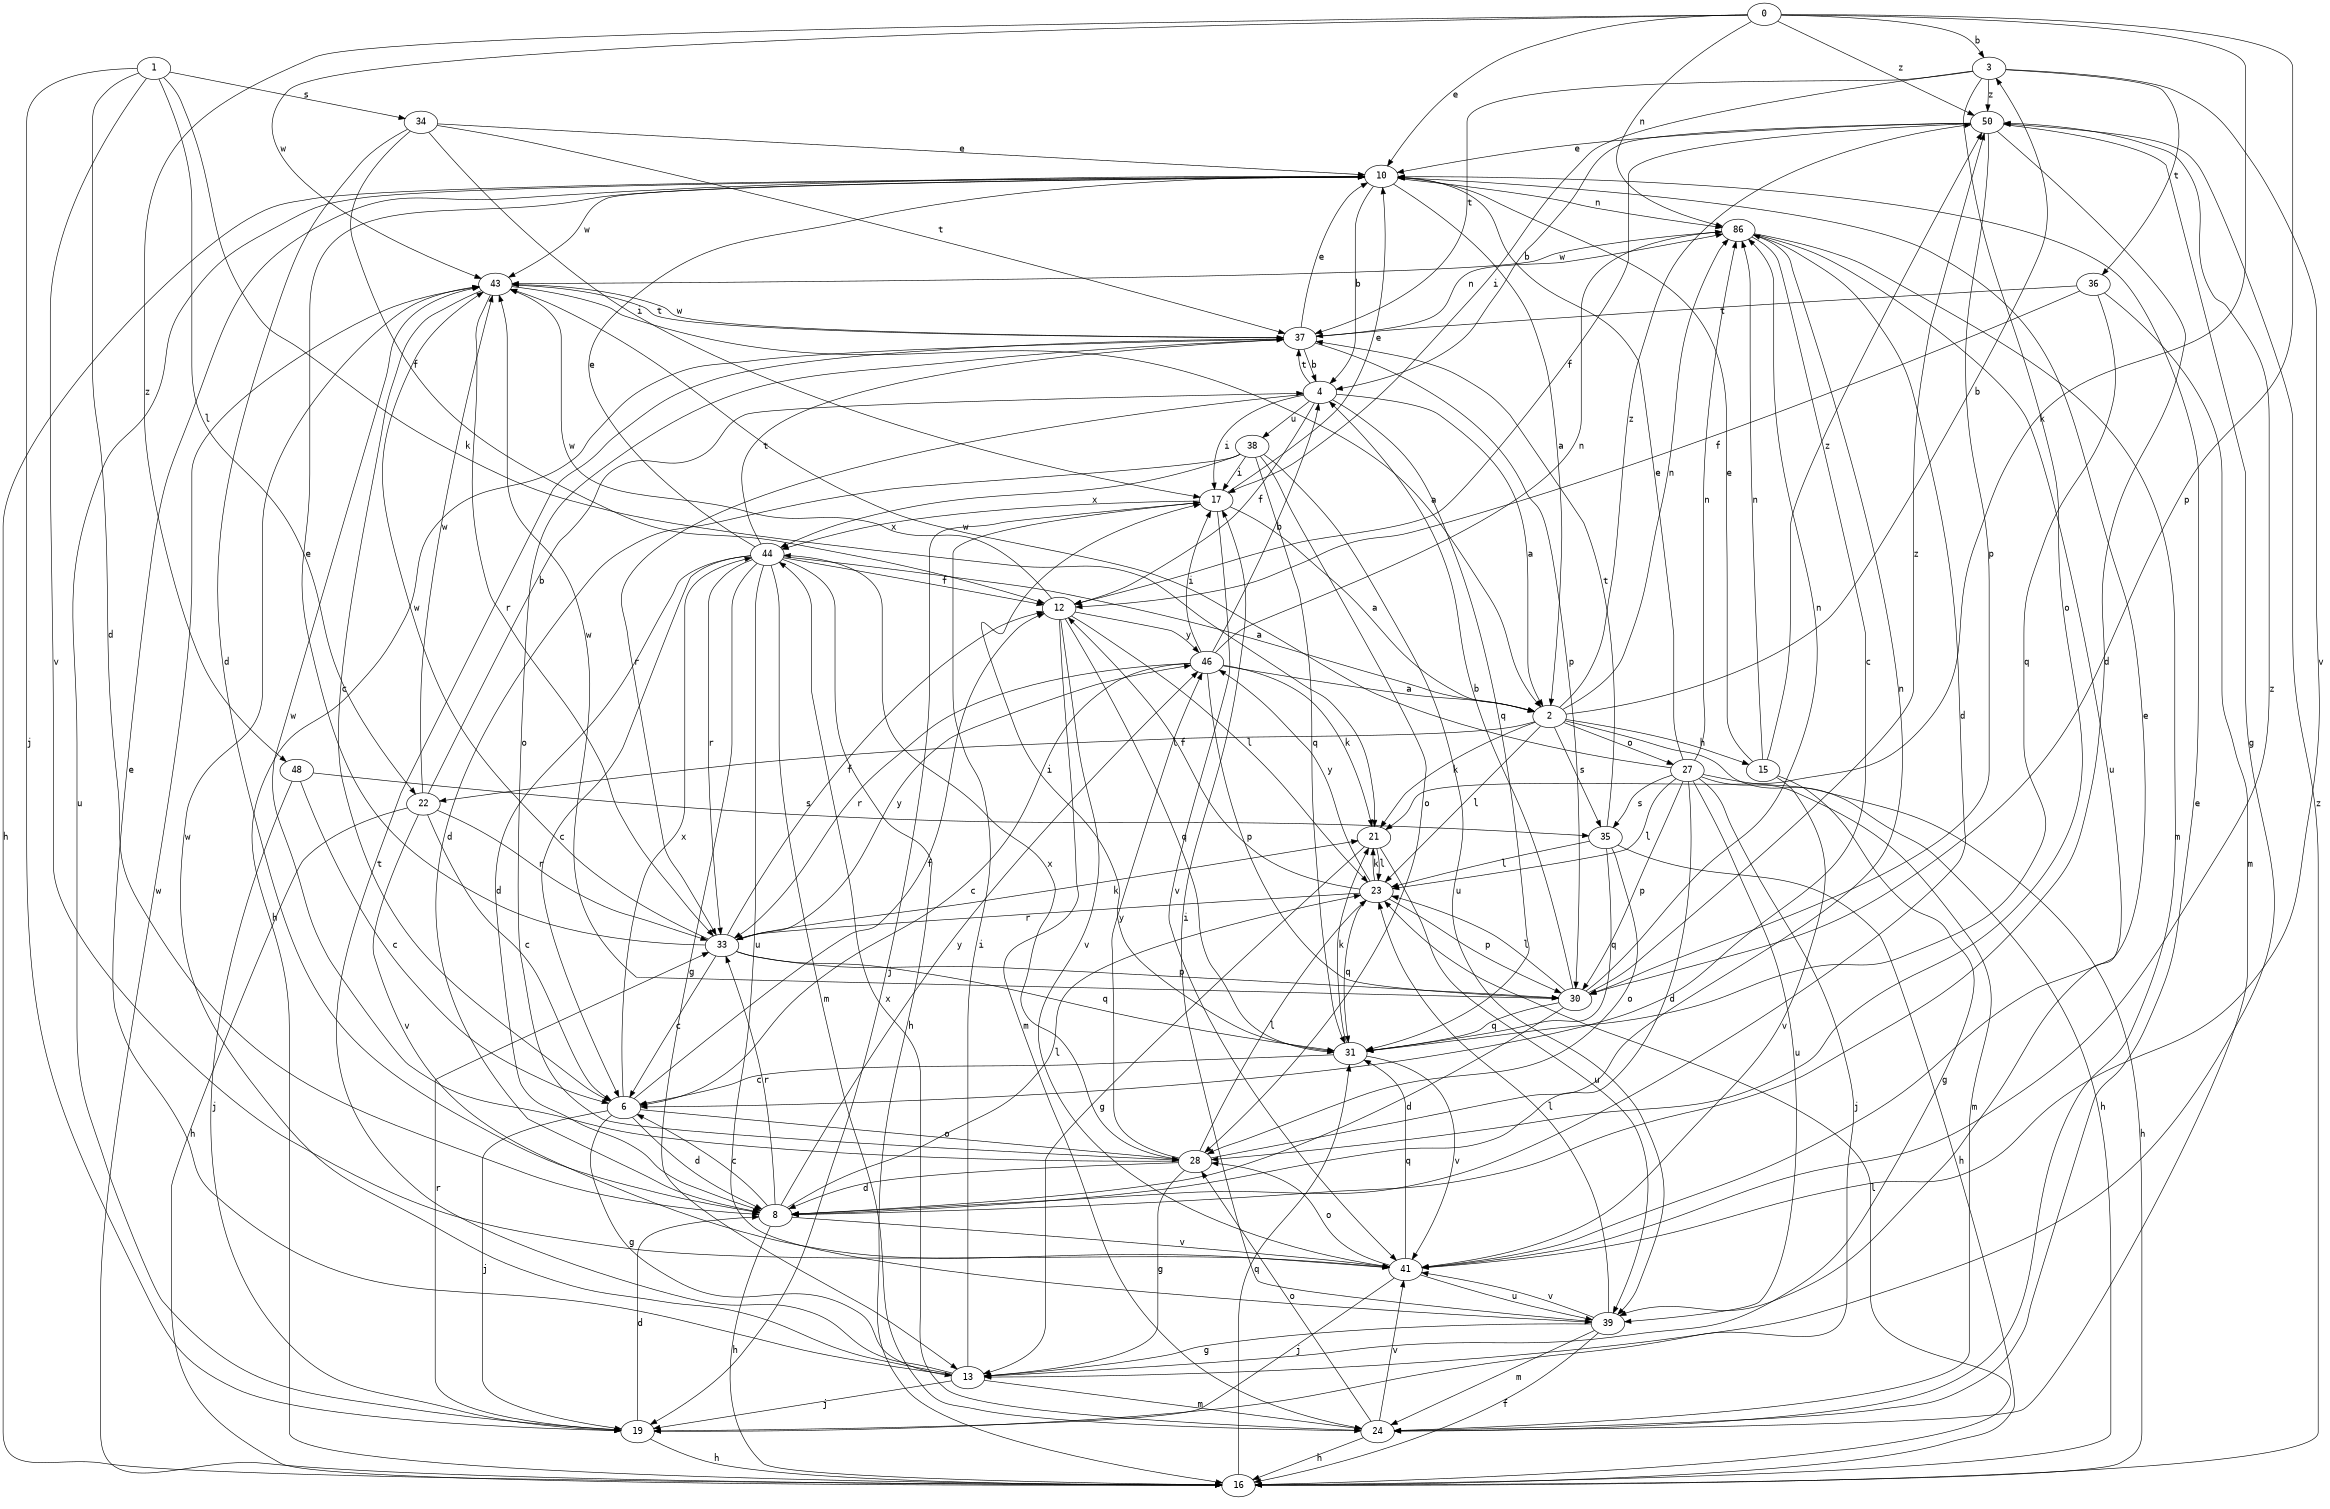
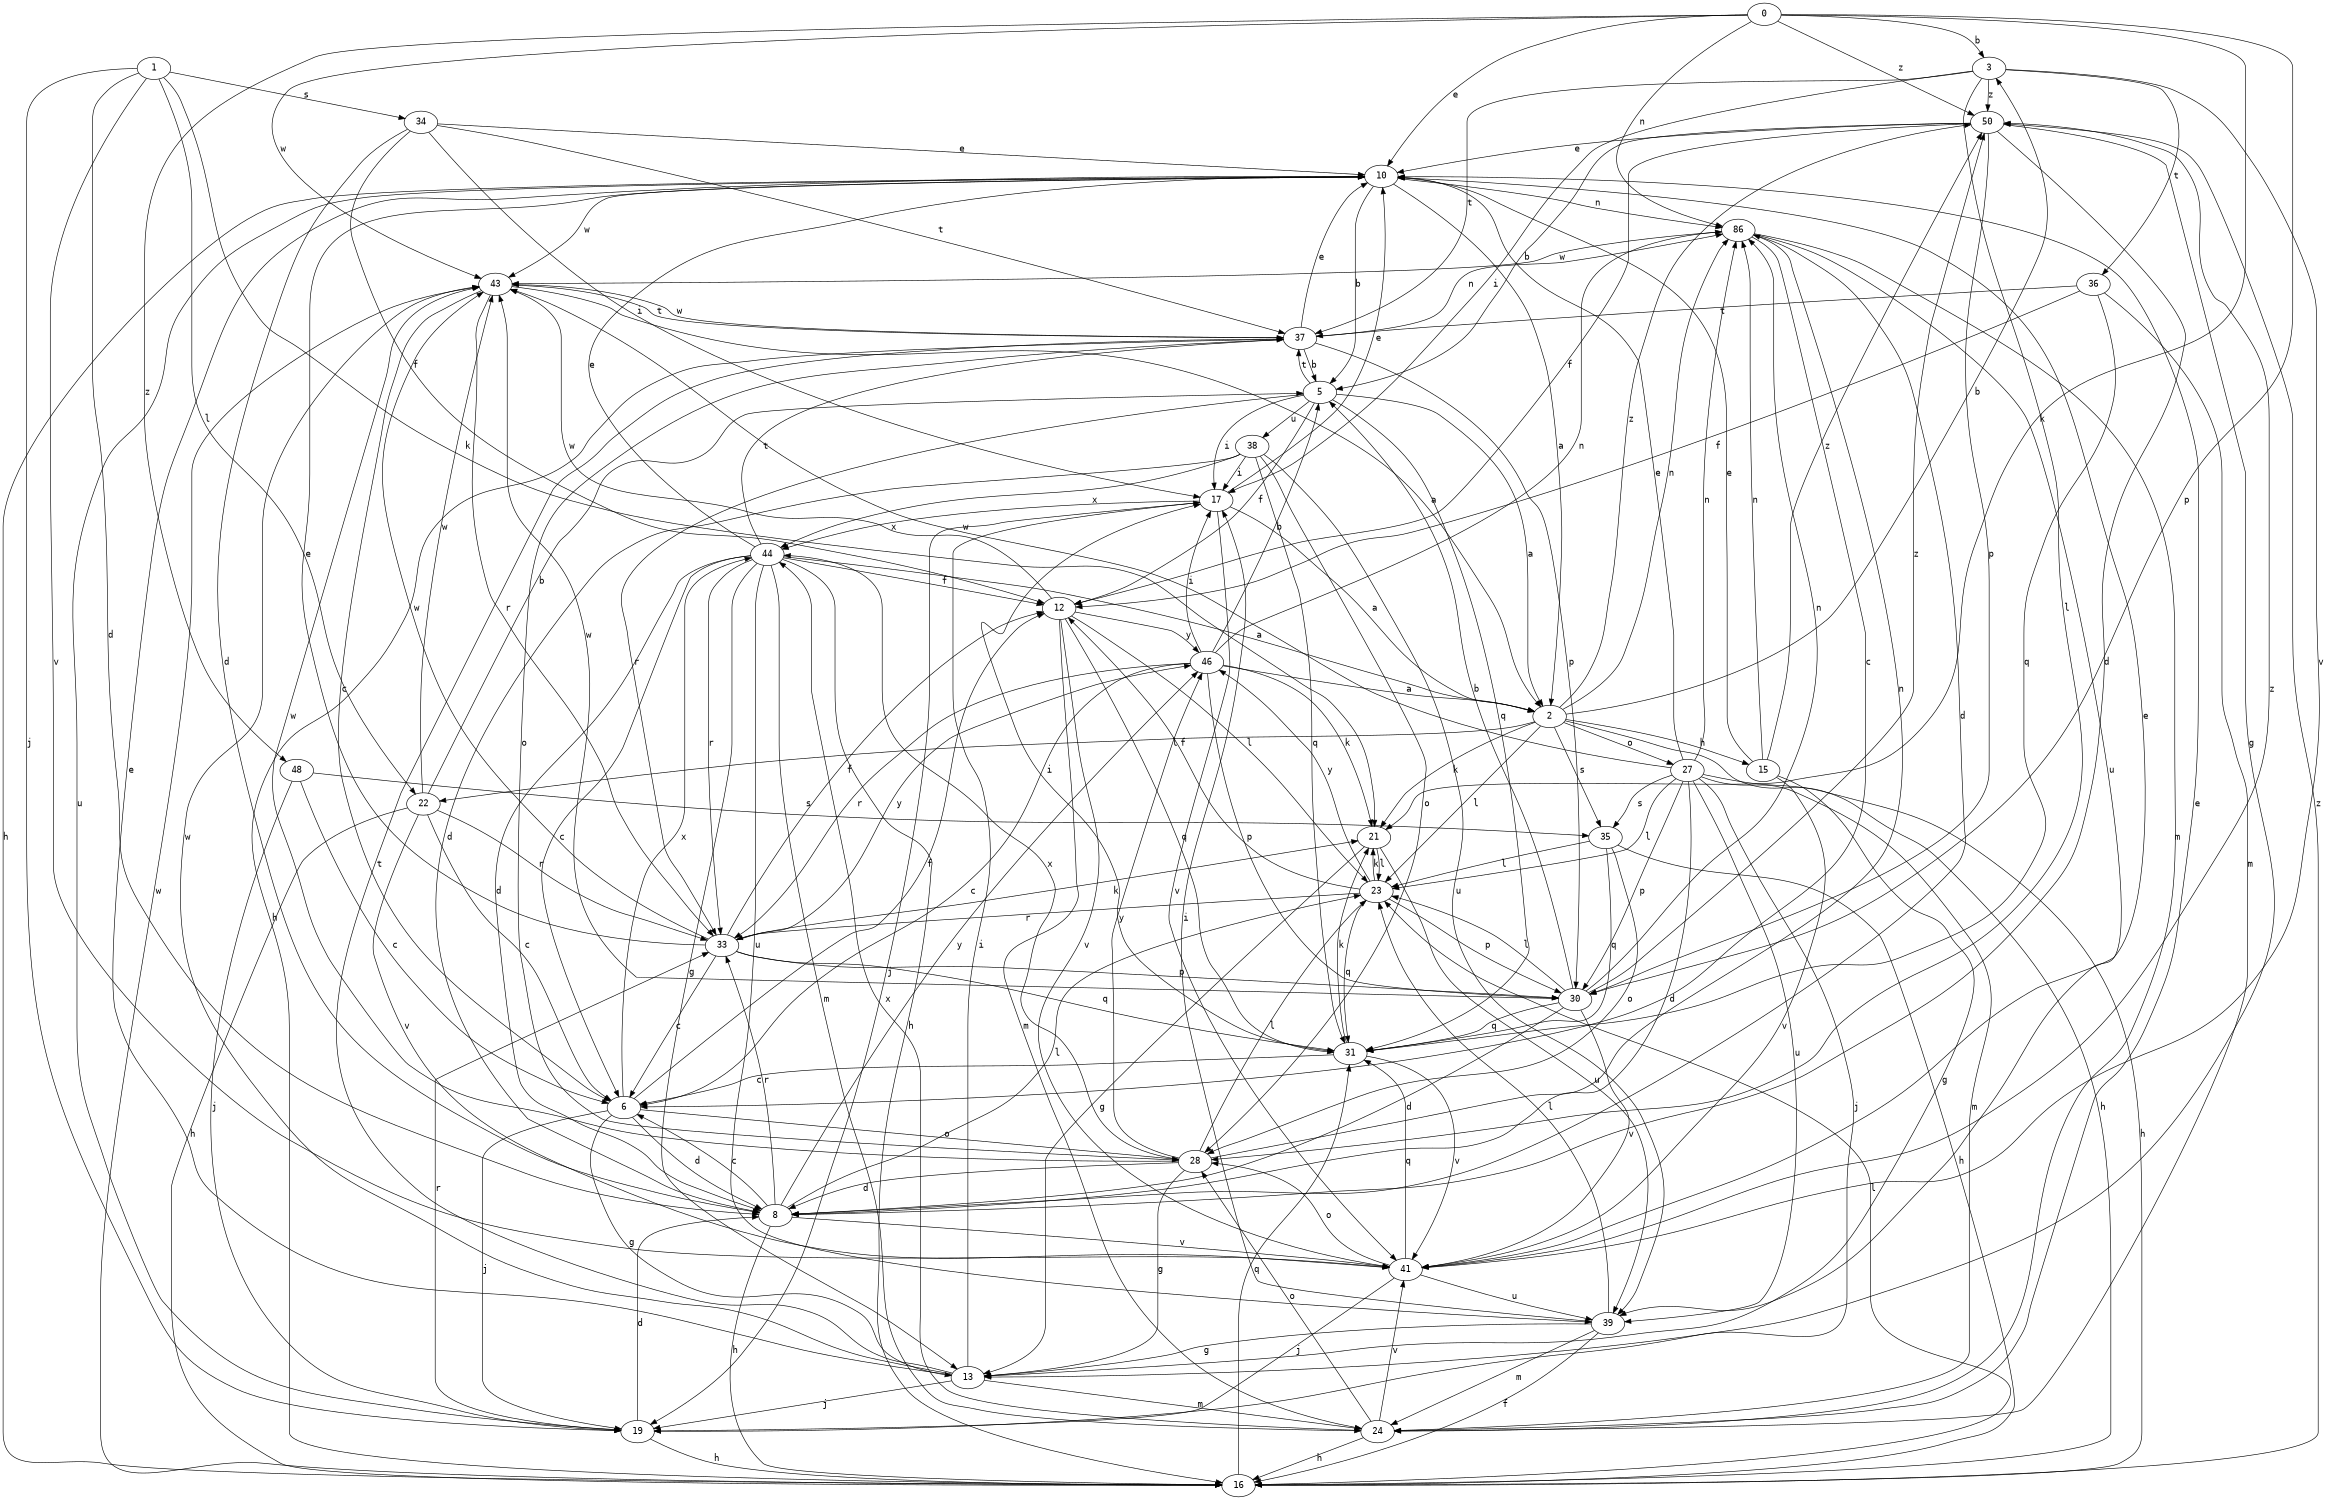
node "4": label "4" -> "5"
edge "35" -> "37": removed, label "t"
edge "3" -> "28": label "o" -> "l"
edge "39" -> "41": now "30" -> "41"
